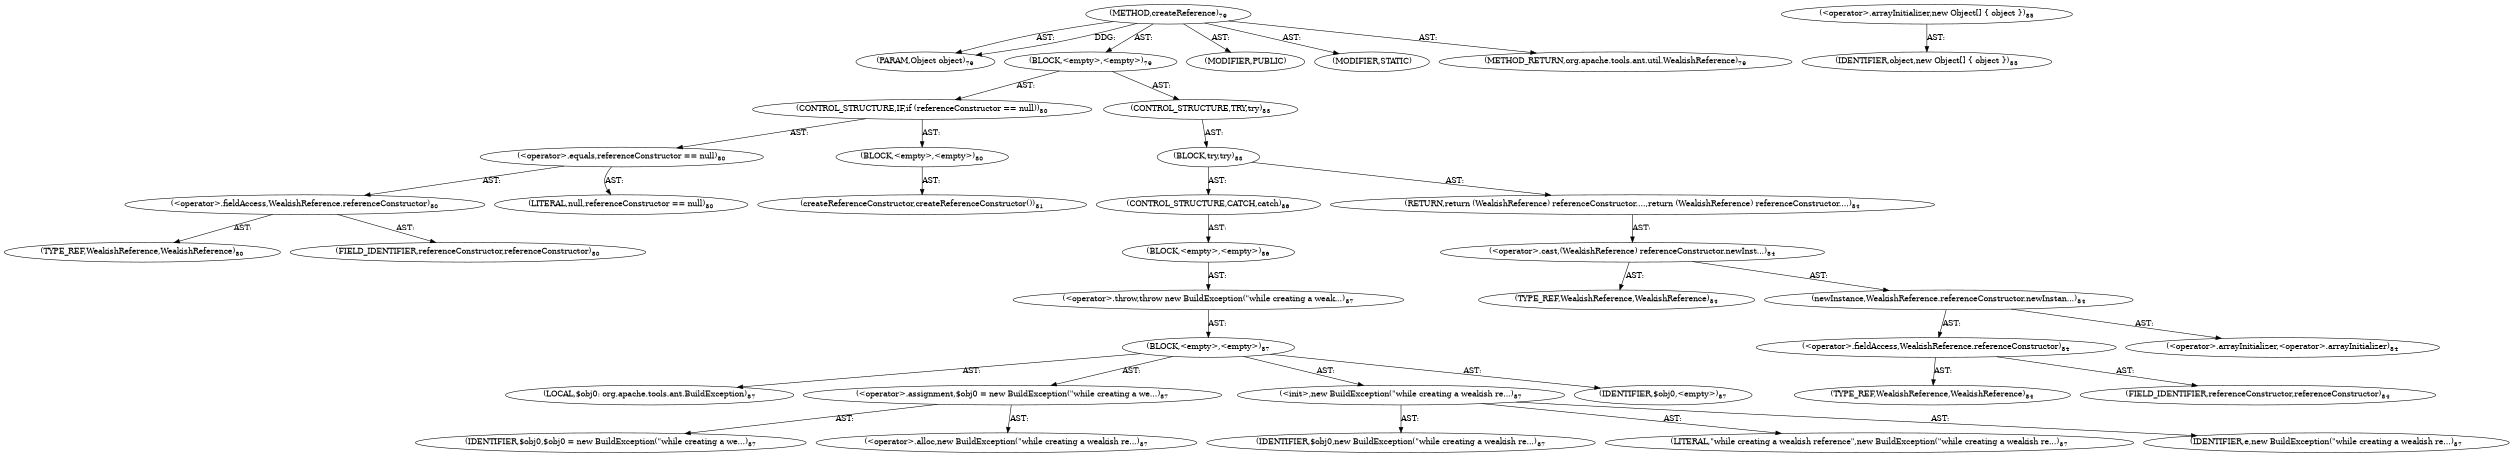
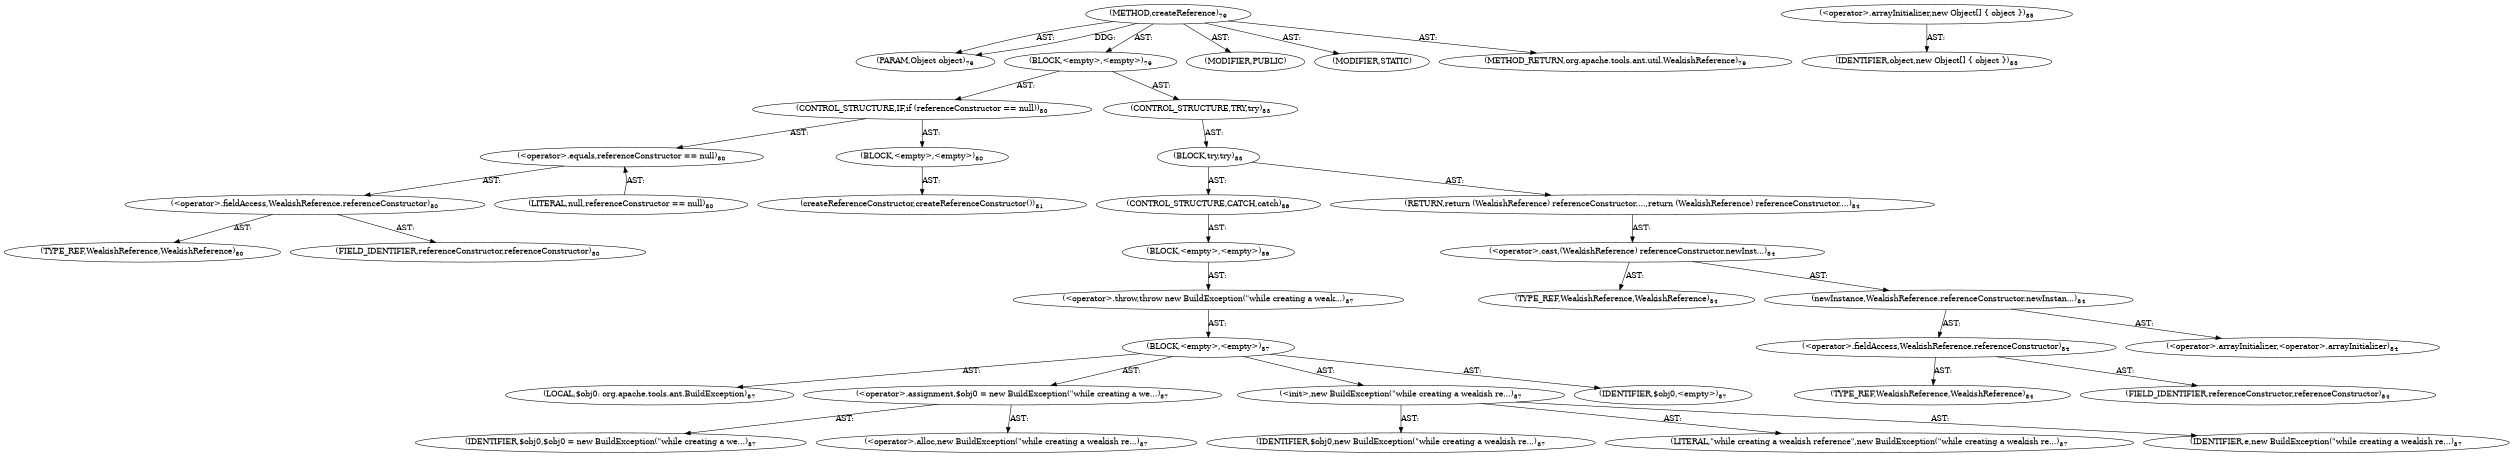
edge "(<operator>.equals,referenceConstructor == null)" -> "(LITERAL,null,referenceConstructor == null)": reversed
